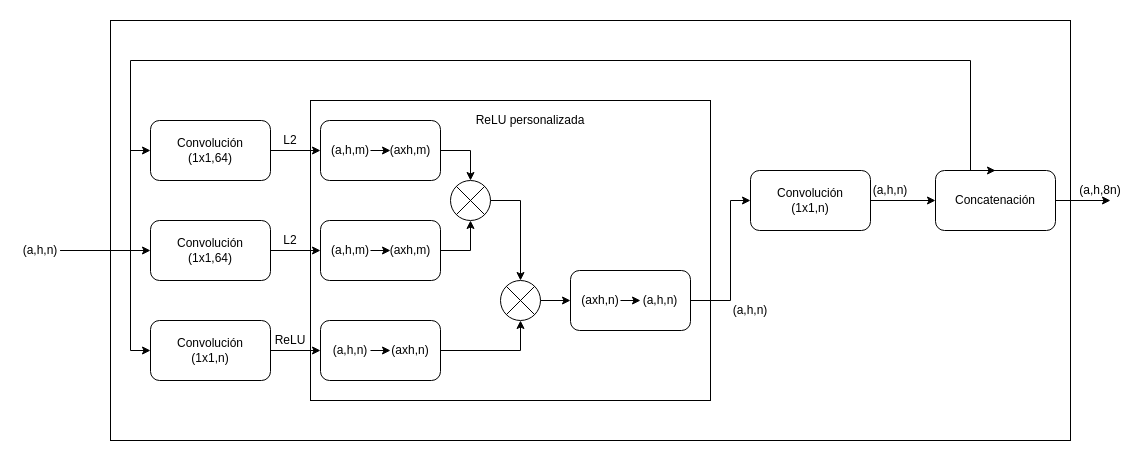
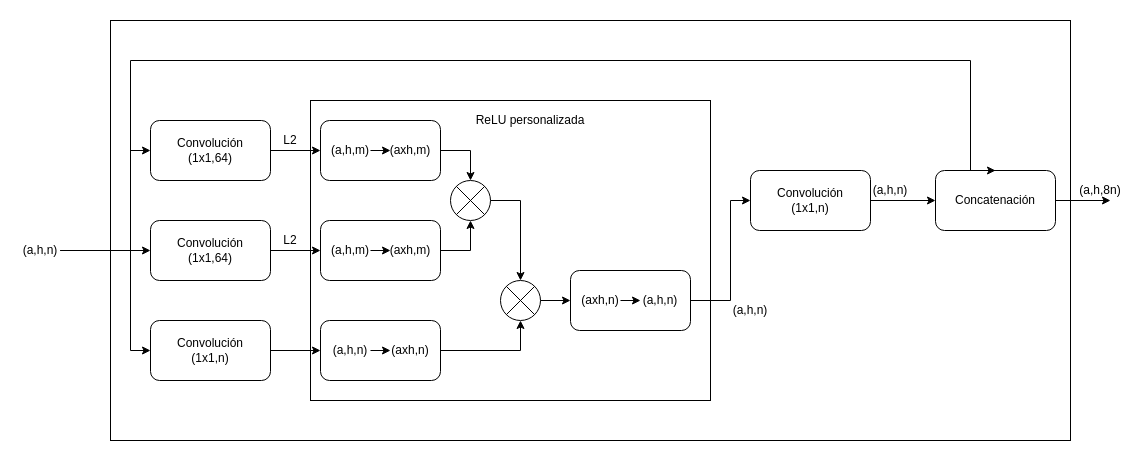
node "ReLU": removed
